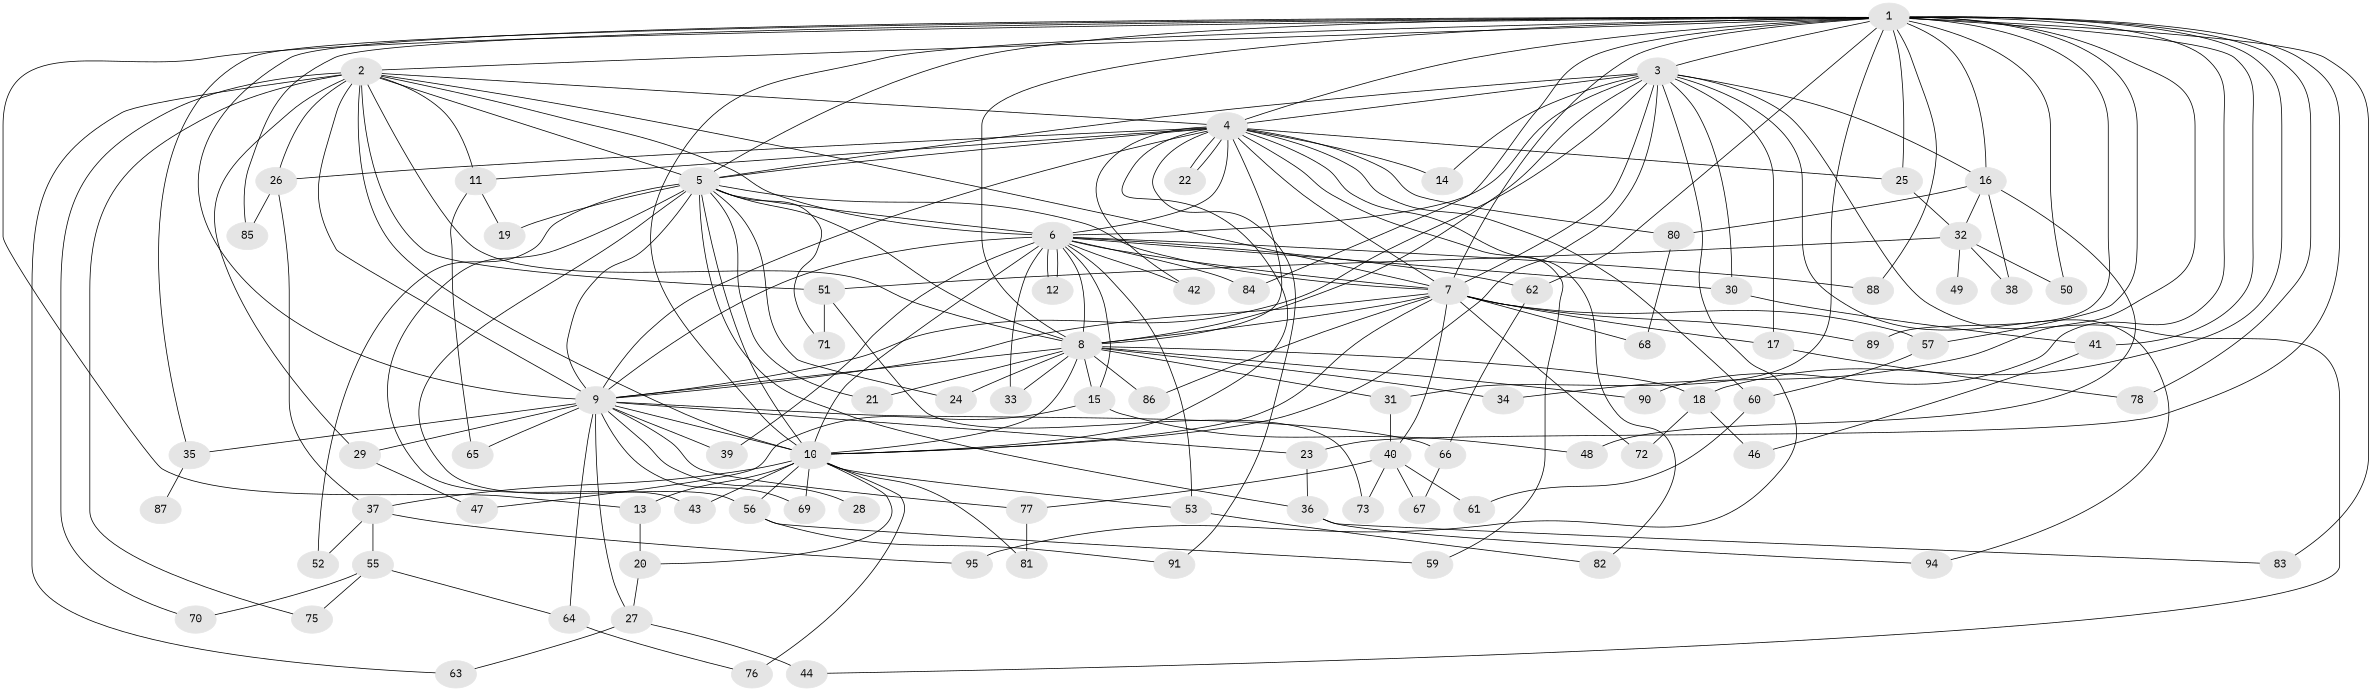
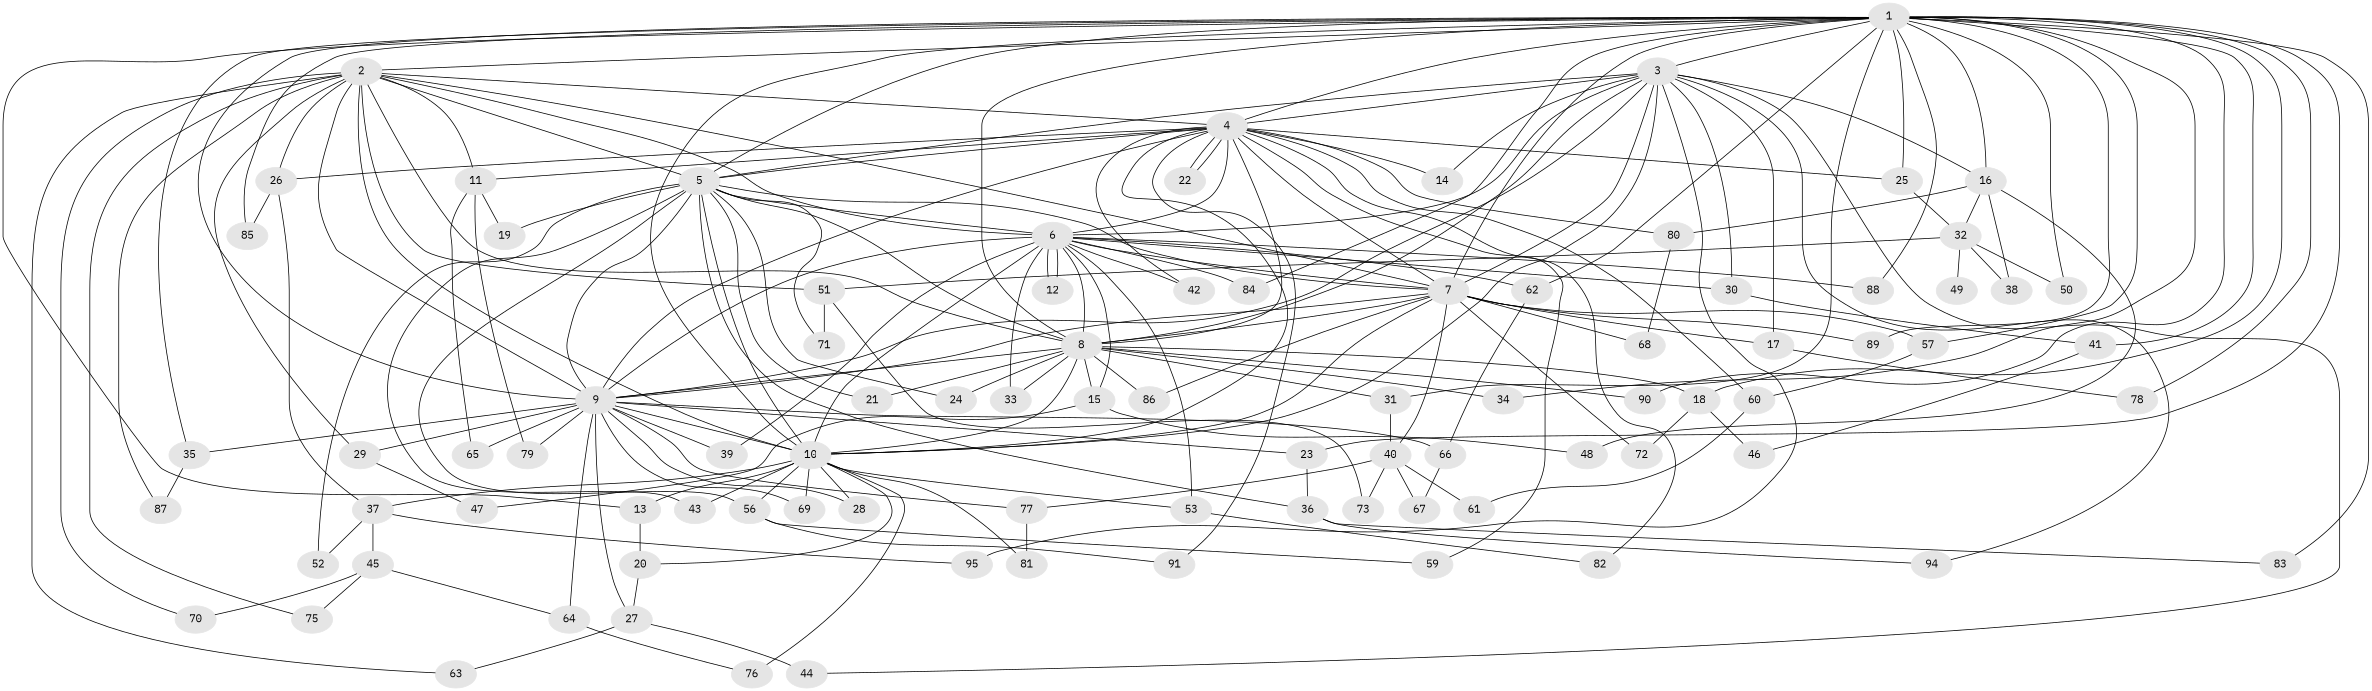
edge "2" -- "87": added
node "79": added
edge "10" -- "28": added
node "55": label "55" -> "45"
